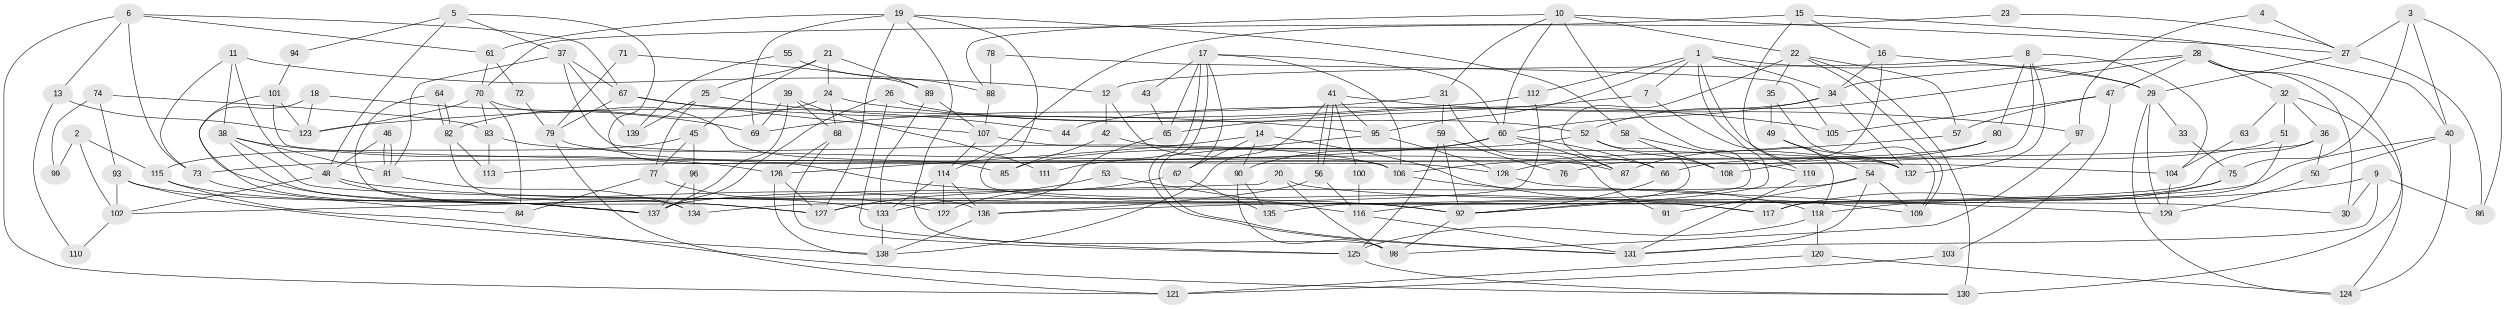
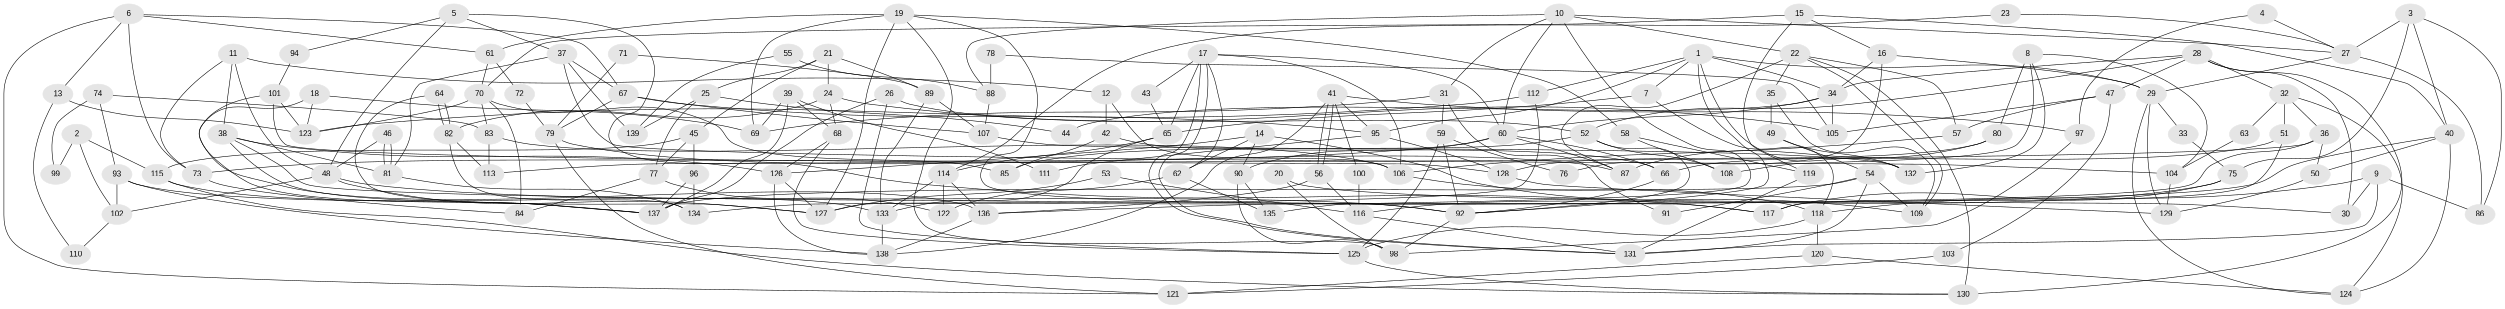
edge "8" -- "12": removed
edge "34" -- "132": now "34" -- "105"
edge "107" -- "114": now "65" -- "114"
edge "20" -- "102": removed
